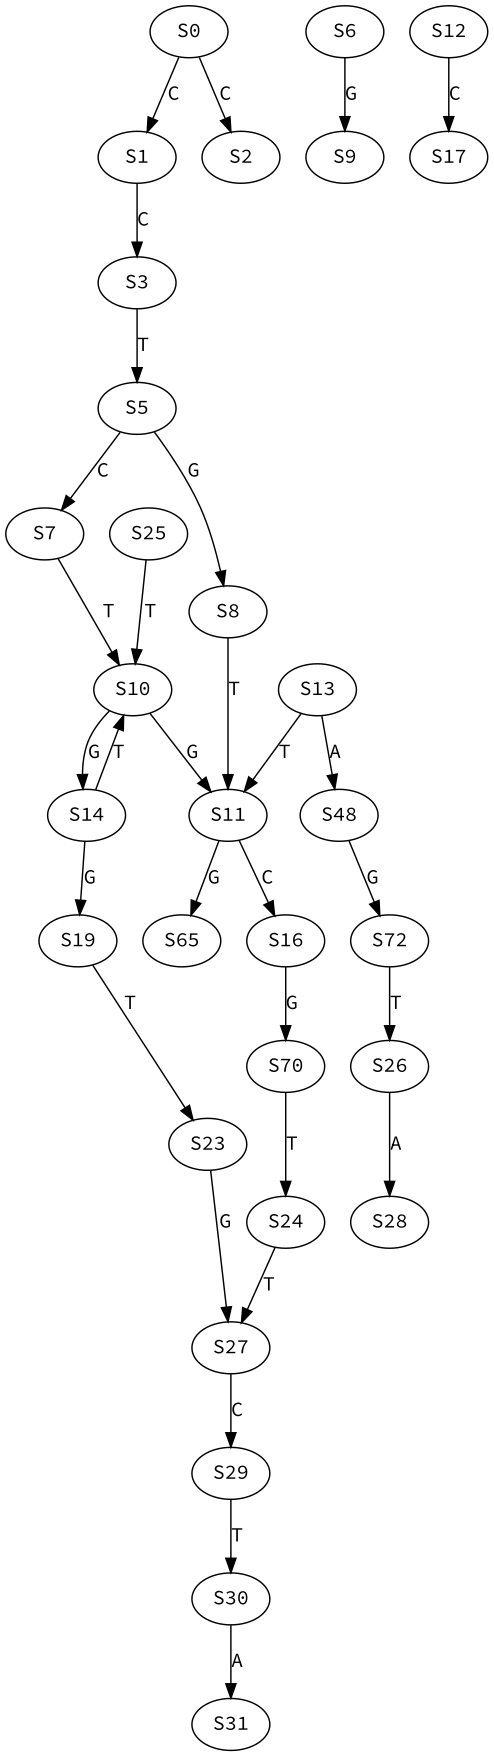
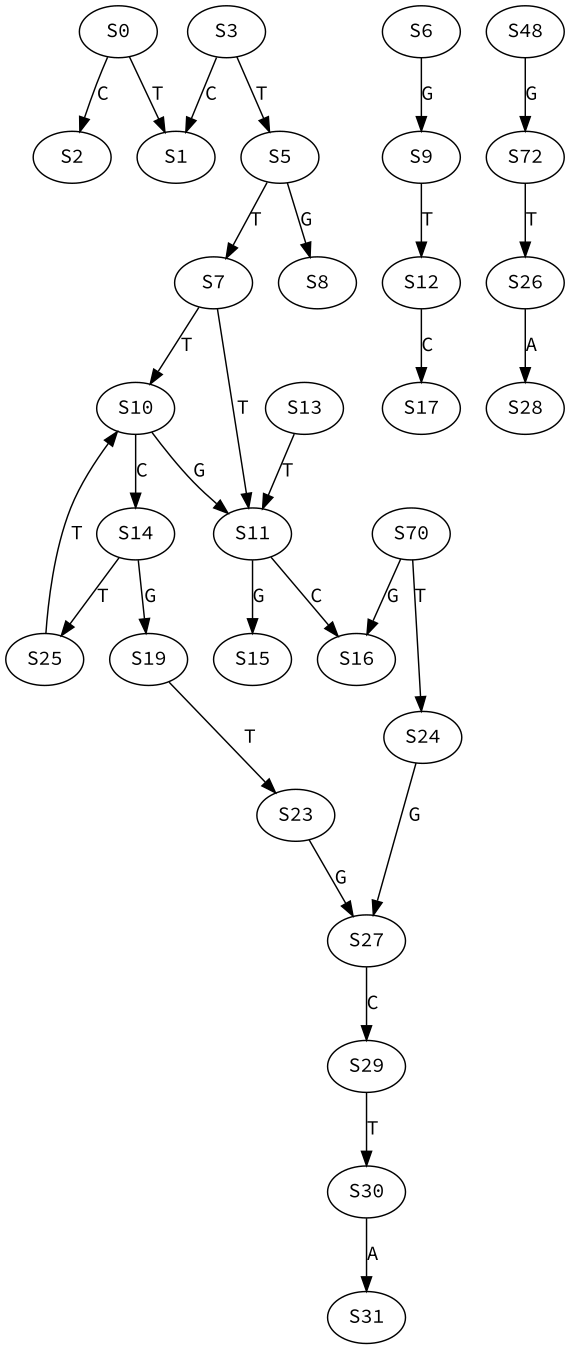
edge "S0" -> "S1": label "C" -> "T"
edge "S1" -> "S3": reversed
edge "S9" -> "S12": added, label "T"
edge "S5" -> "S7": label "C" -> "T"
edge "S8" -> "S11": now "S7" -> "S11"
edge "S13" -> "S48": removed, label "A"
edge "S10" -> "S14": label "G" -> "C"
edge "S14" -> "S10": now "S14" -> "S25"
node "S65": label "S65" -> "S15"
edge "S16" -> "S70": reversed
edge "S24" -> "S27": label "T" -> "G"
